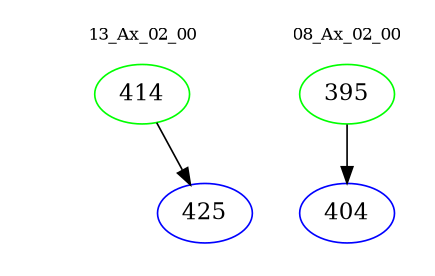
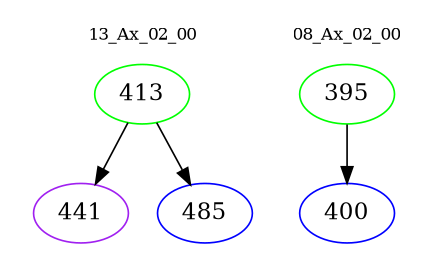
node "414": label "414" -> "413"
node "441": added
node "425": label "425" -> "485"
node "404": label "404" -> "400"
